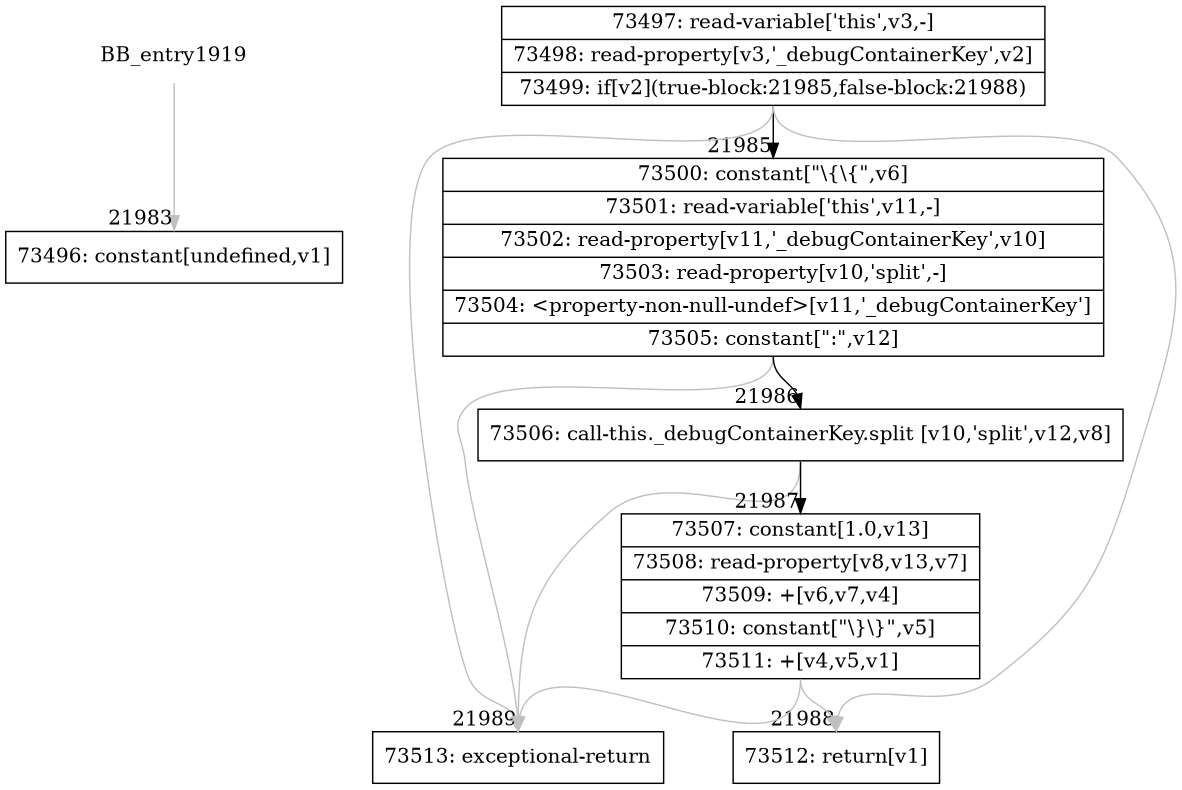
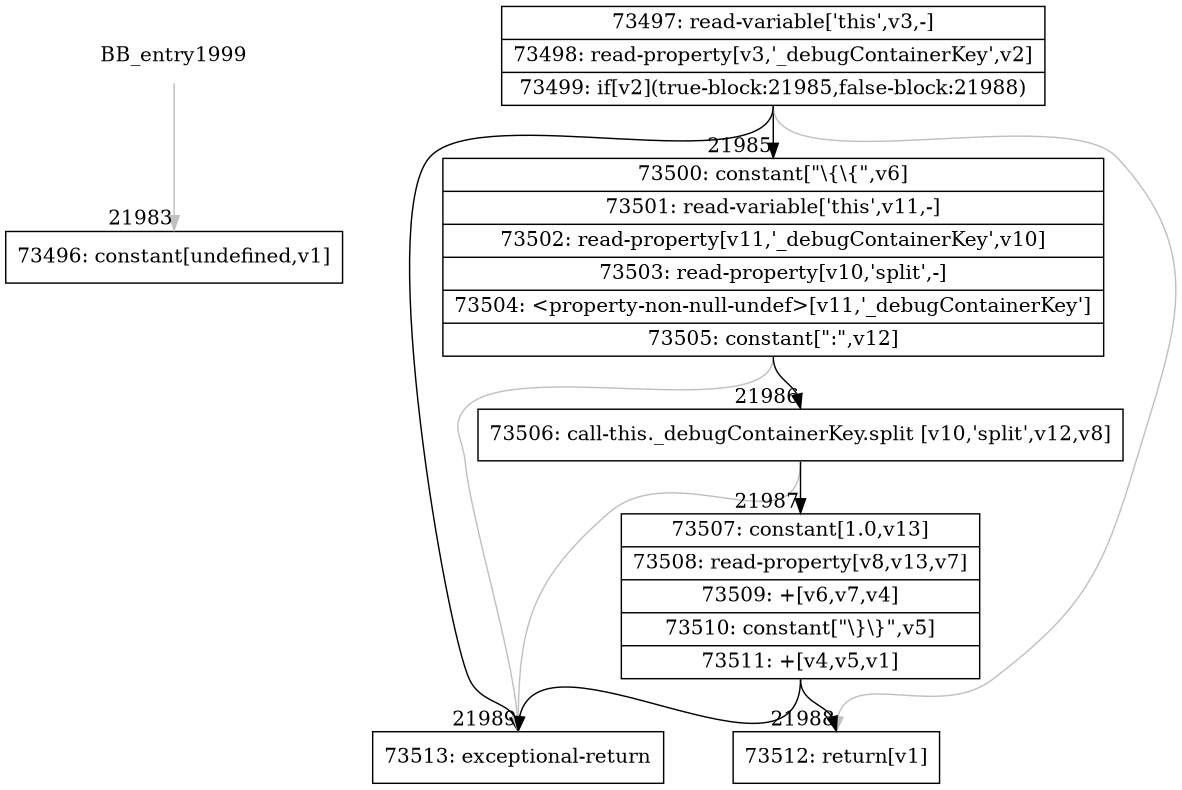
node "BB_entry1919": label "BB_entry1919" -> "BB_entry1999"
edge "73497: read-variable['this',v3,-]" -> "73513: exceptional-return": color gray -> black
edge "73507: constant[1.0,v13]" -> "73512: return[v1]": color gray -> black
edge "73507: constant[1.0,v13]" -> "73513: exceptional-return": color gray -> black
